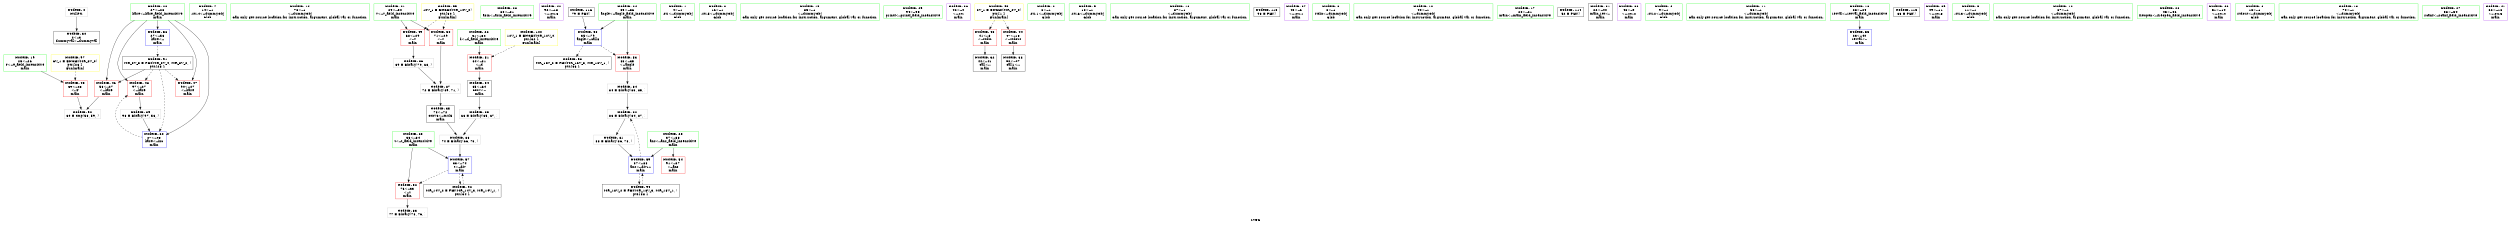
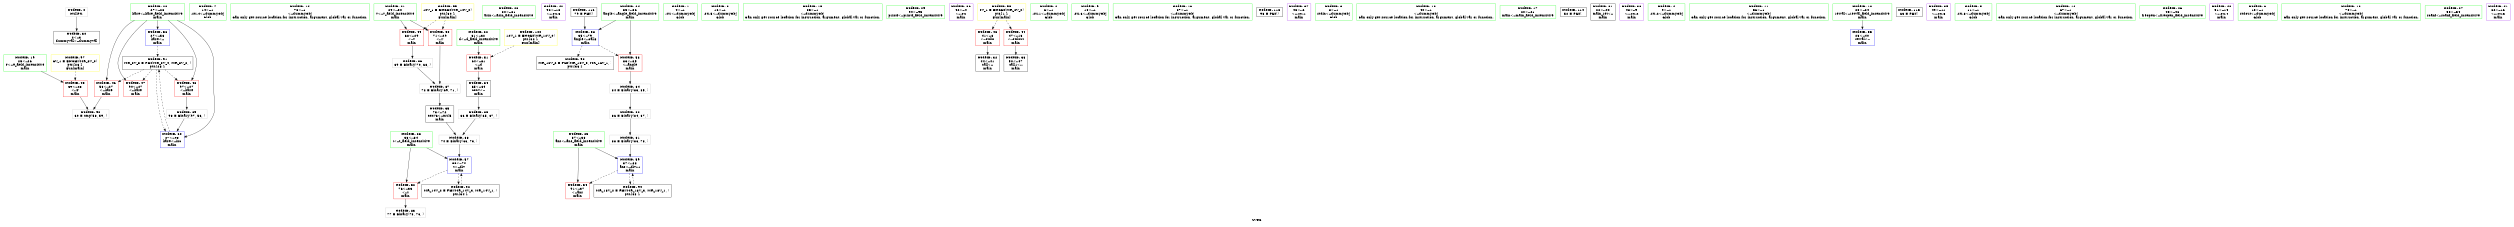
edge "NodeID: 91" -> "NodeID: 46": style solid -> dashed
edge "NodeID: 60" -> "NodeID: 48": now "NodeID: 60" -> "NodeID: 91"
edge "NodeID: 59" -> "NodeID: 82": now "NodeID: 59" -> "NodeID: 54"
